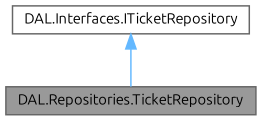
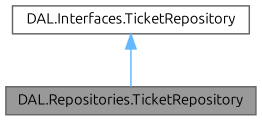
node "DAL.Interfaces.ITicketRepository": label "DAL.Interfaces.ITicketRepository" -> "DAL.Interfaces.TicketRepository"
